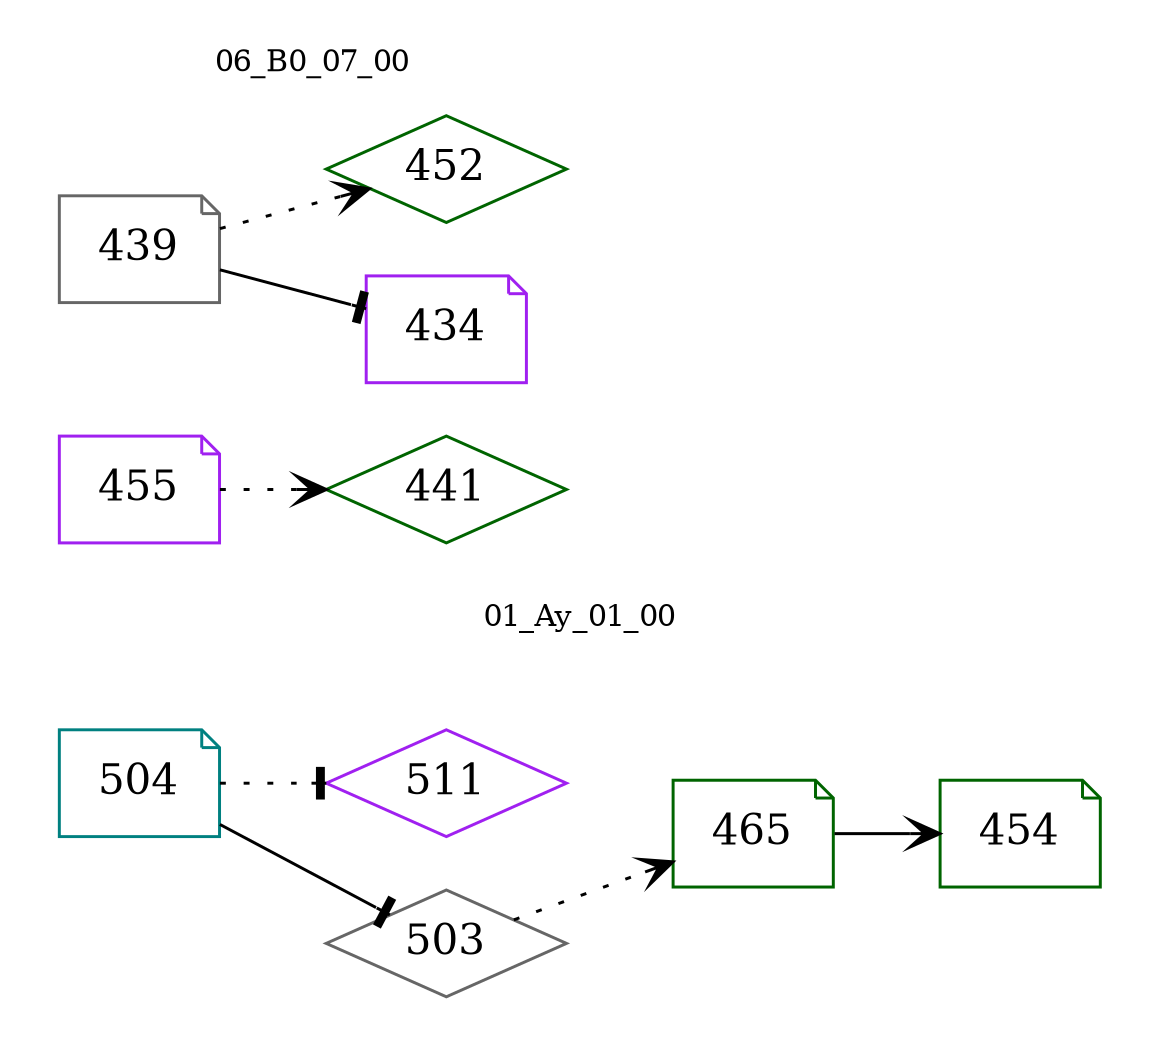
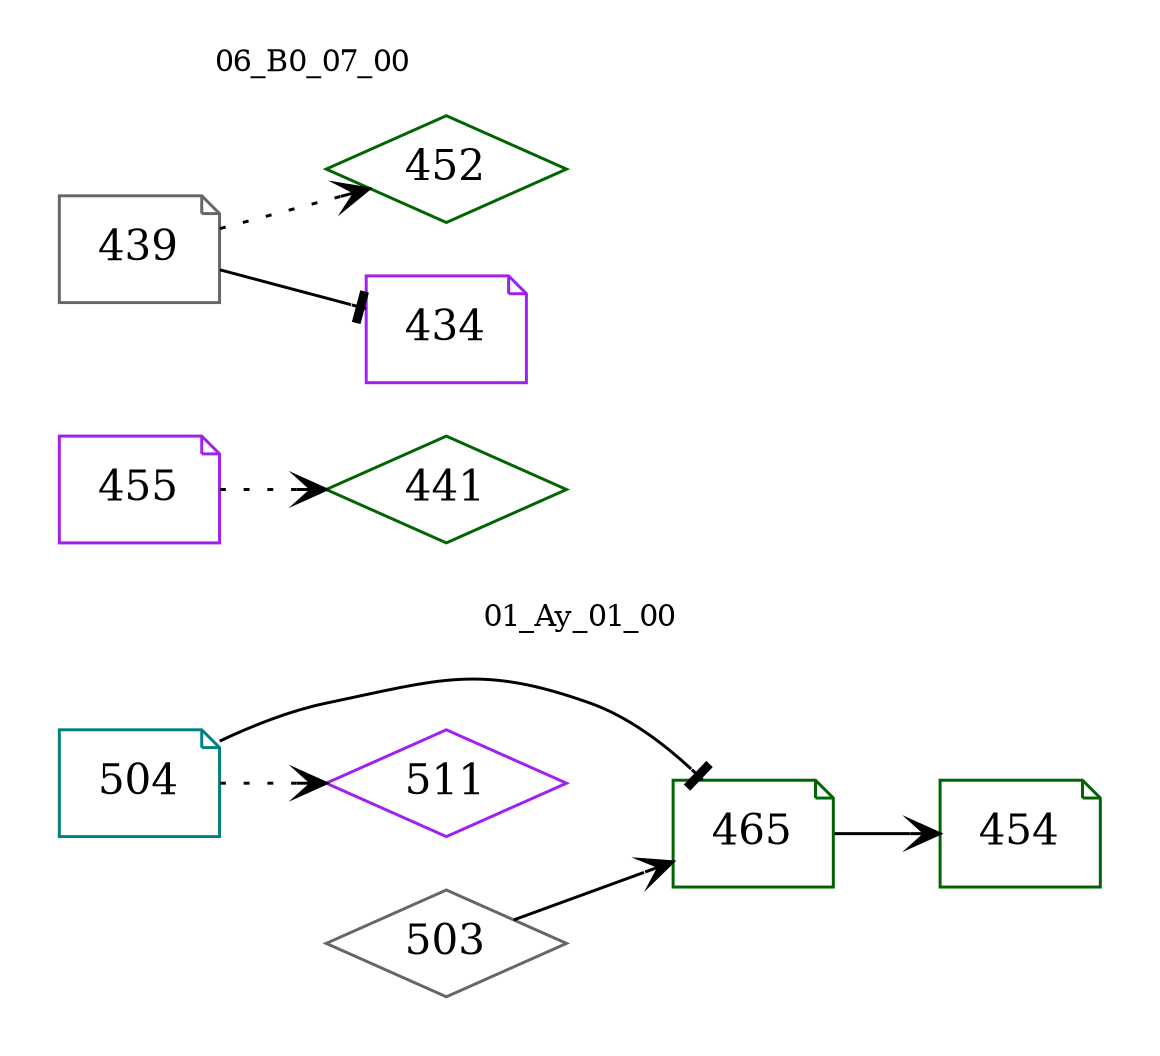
edge "504" -> "511": arrowhead tee -> vee
edge "504" -> "503": now "504" -> "465"
edge "503" -> "465": style dotted -> solid
